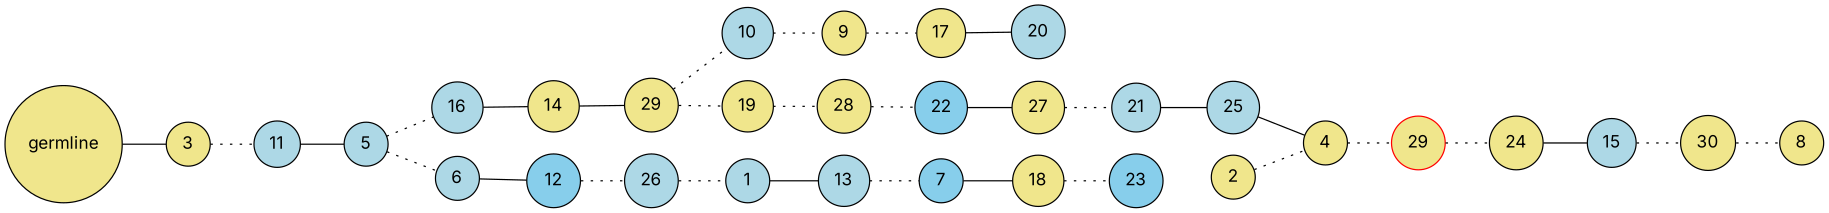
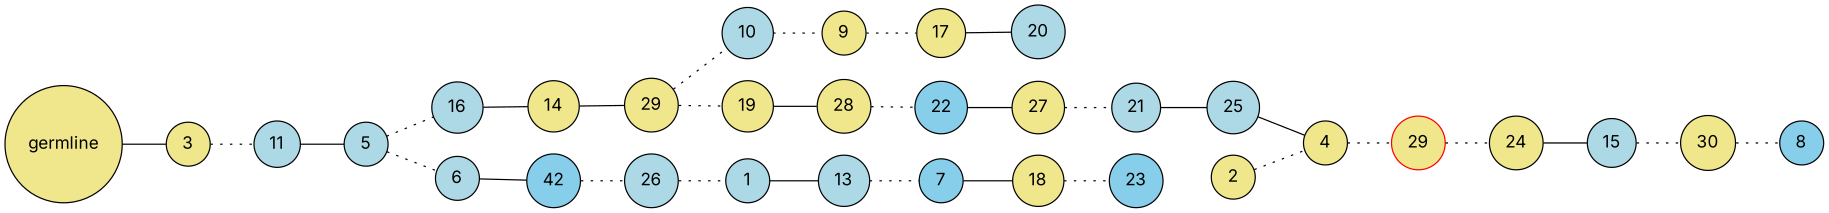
edge "19" -- "28": style dotted -> solid
node "8": fillcolor khaki -> skyblue
node "12": label "12" -> "42"
